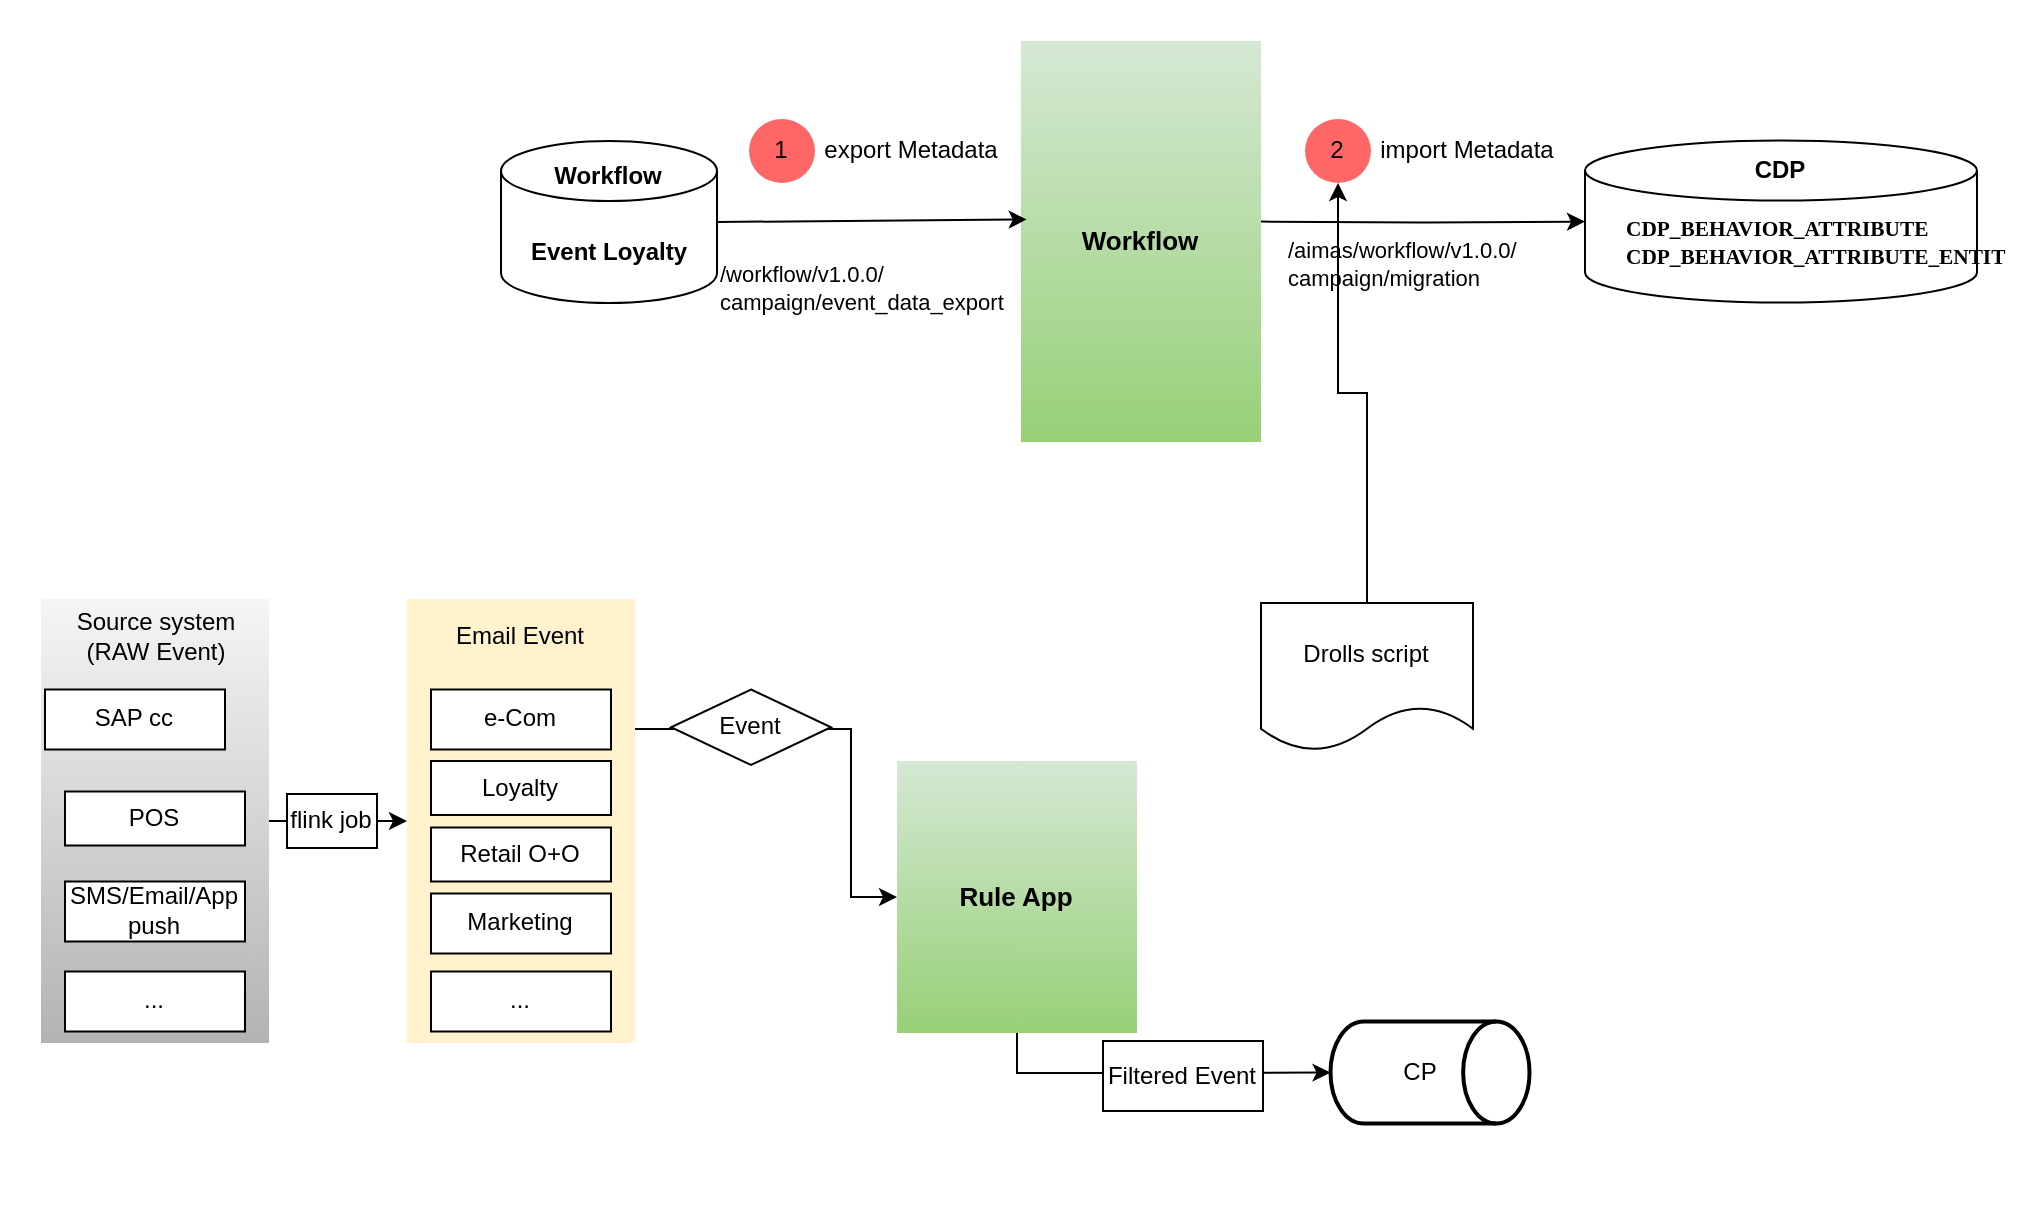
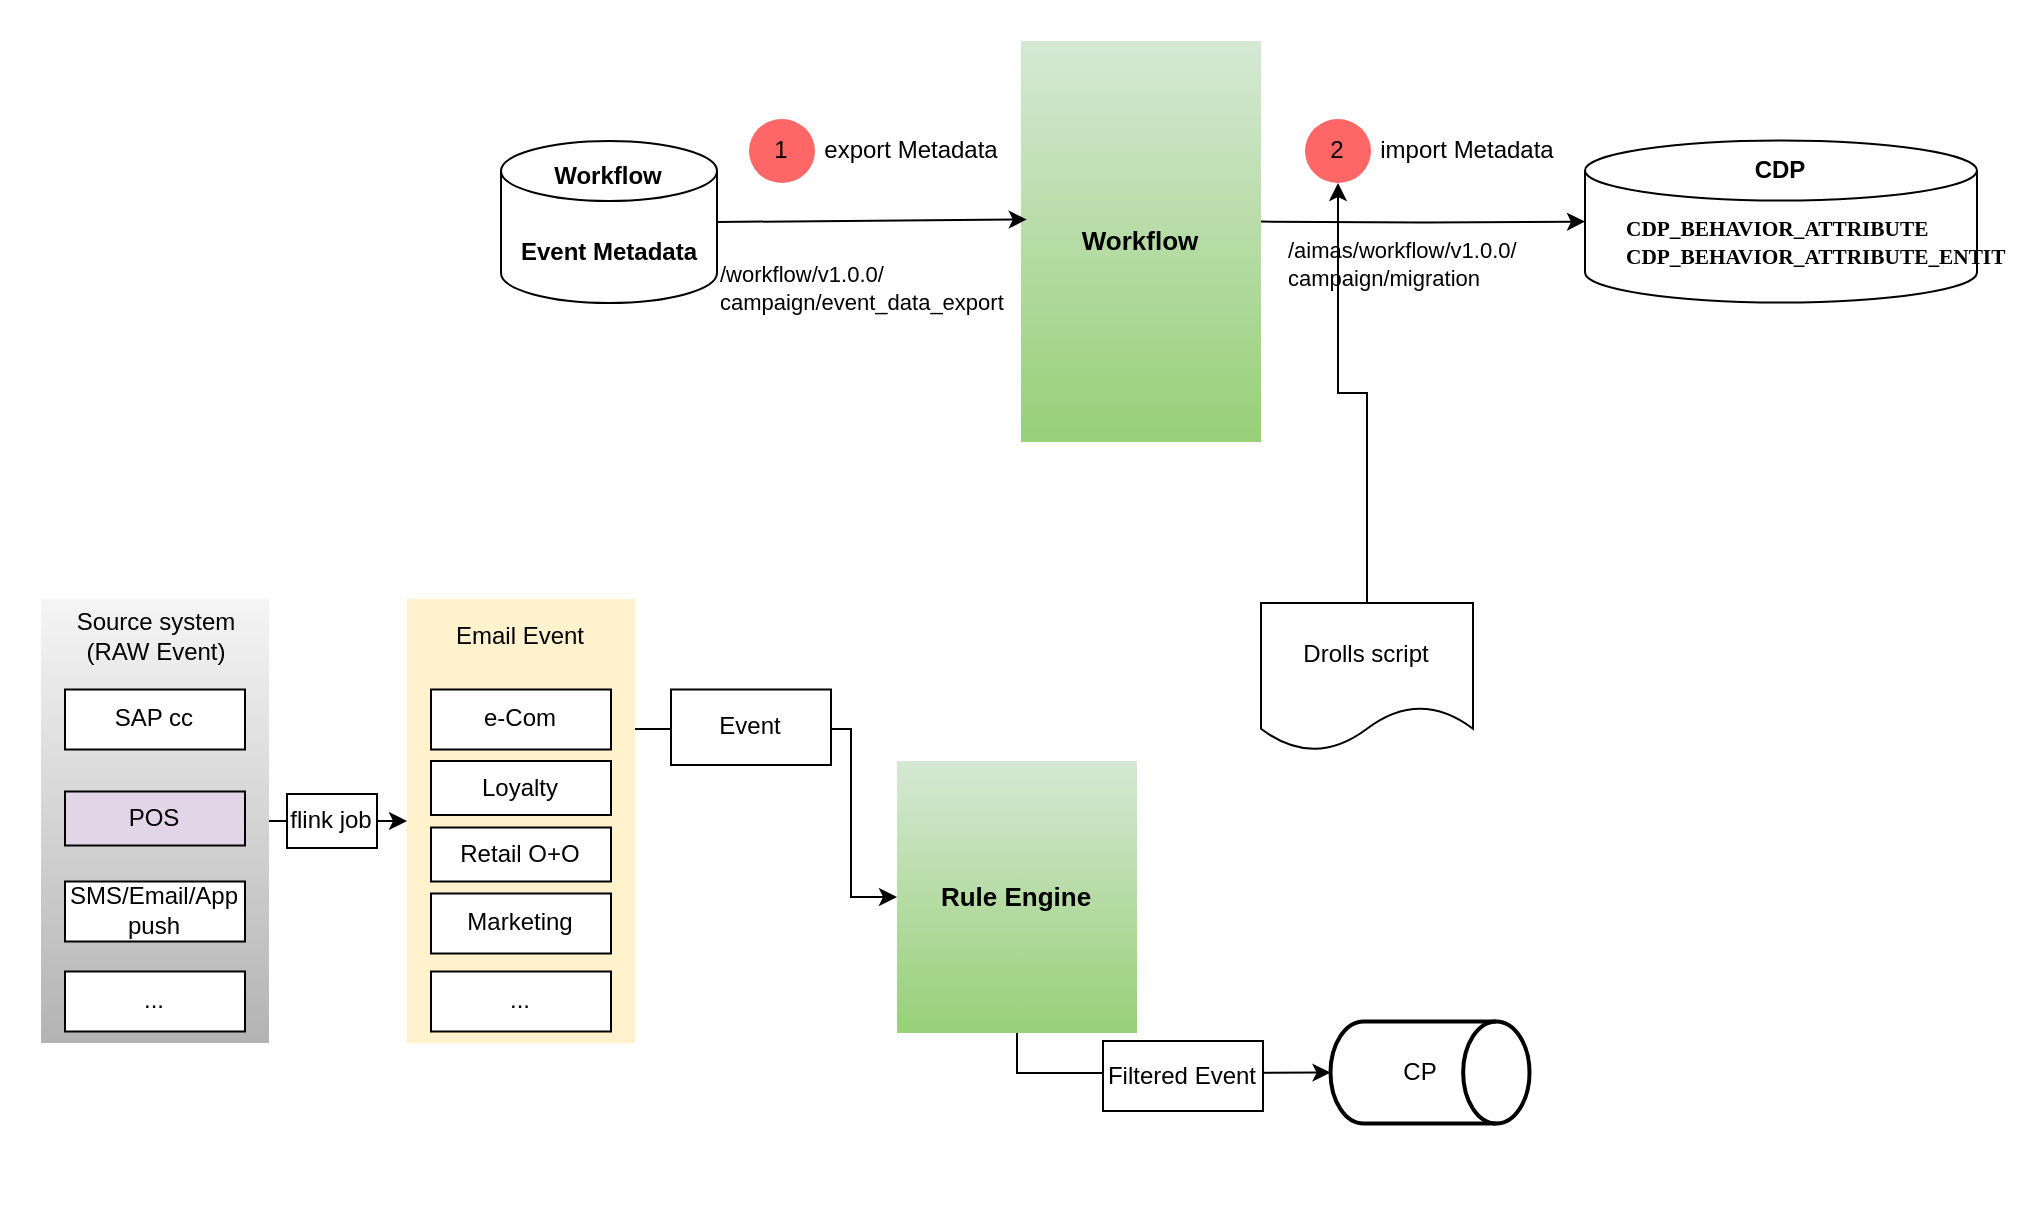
node "Event Loyalty": label "Event Loyalty" -> "Event Metadata"
node "SAP cc": moved (135, 720) -> (155, 720)
node "Event": shape diamond -> rectangle
node "POS": fillcolor #ffffff -> #e1d5e7
node "Rule App": label "Rule App" -> "Rule Engine"
